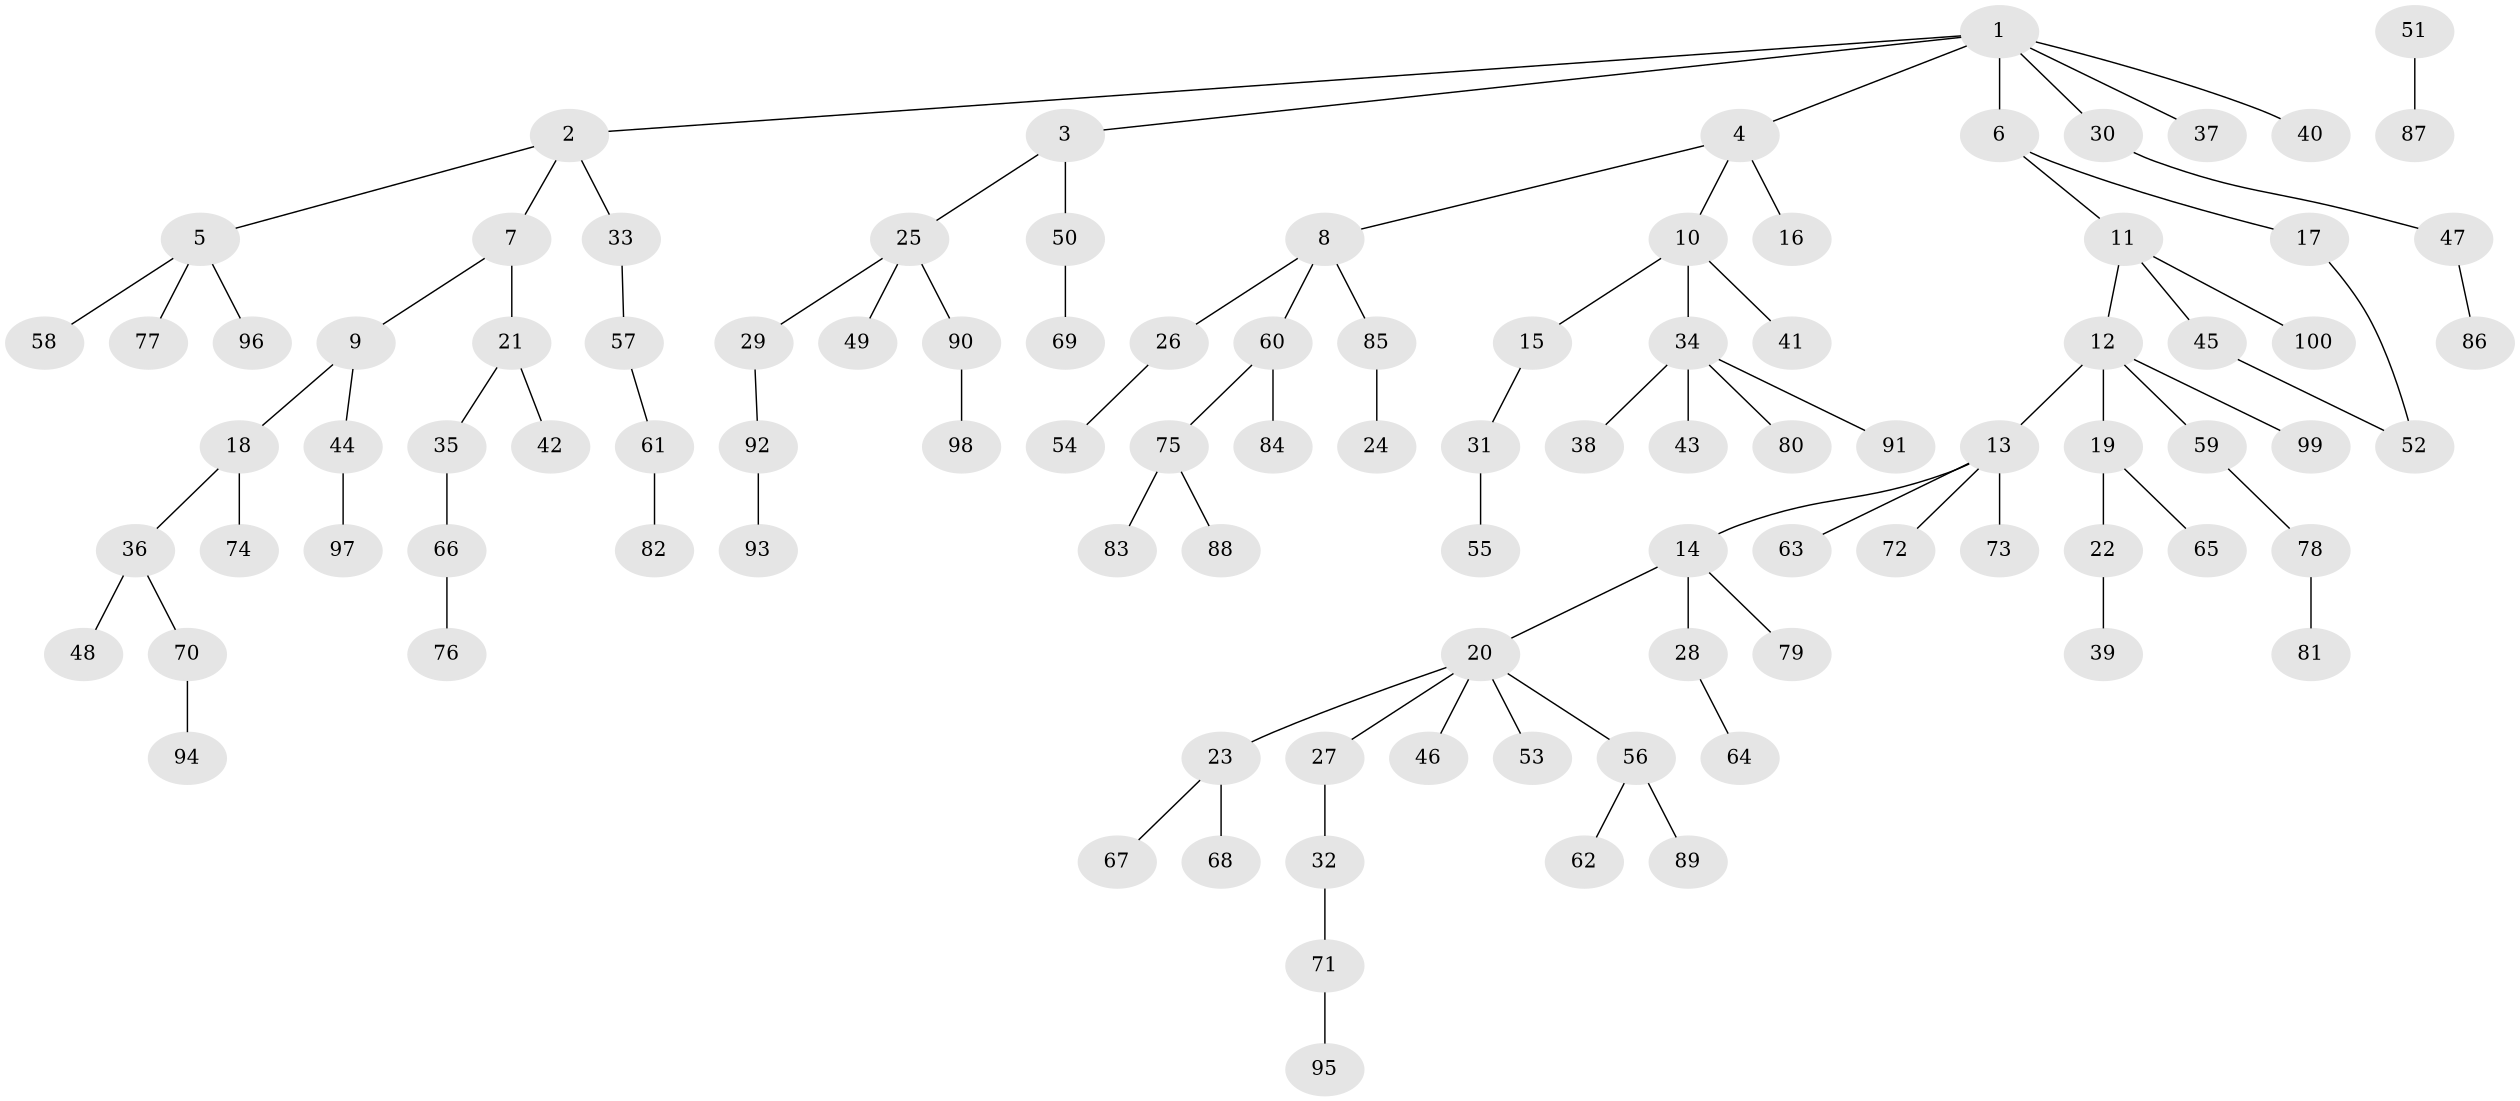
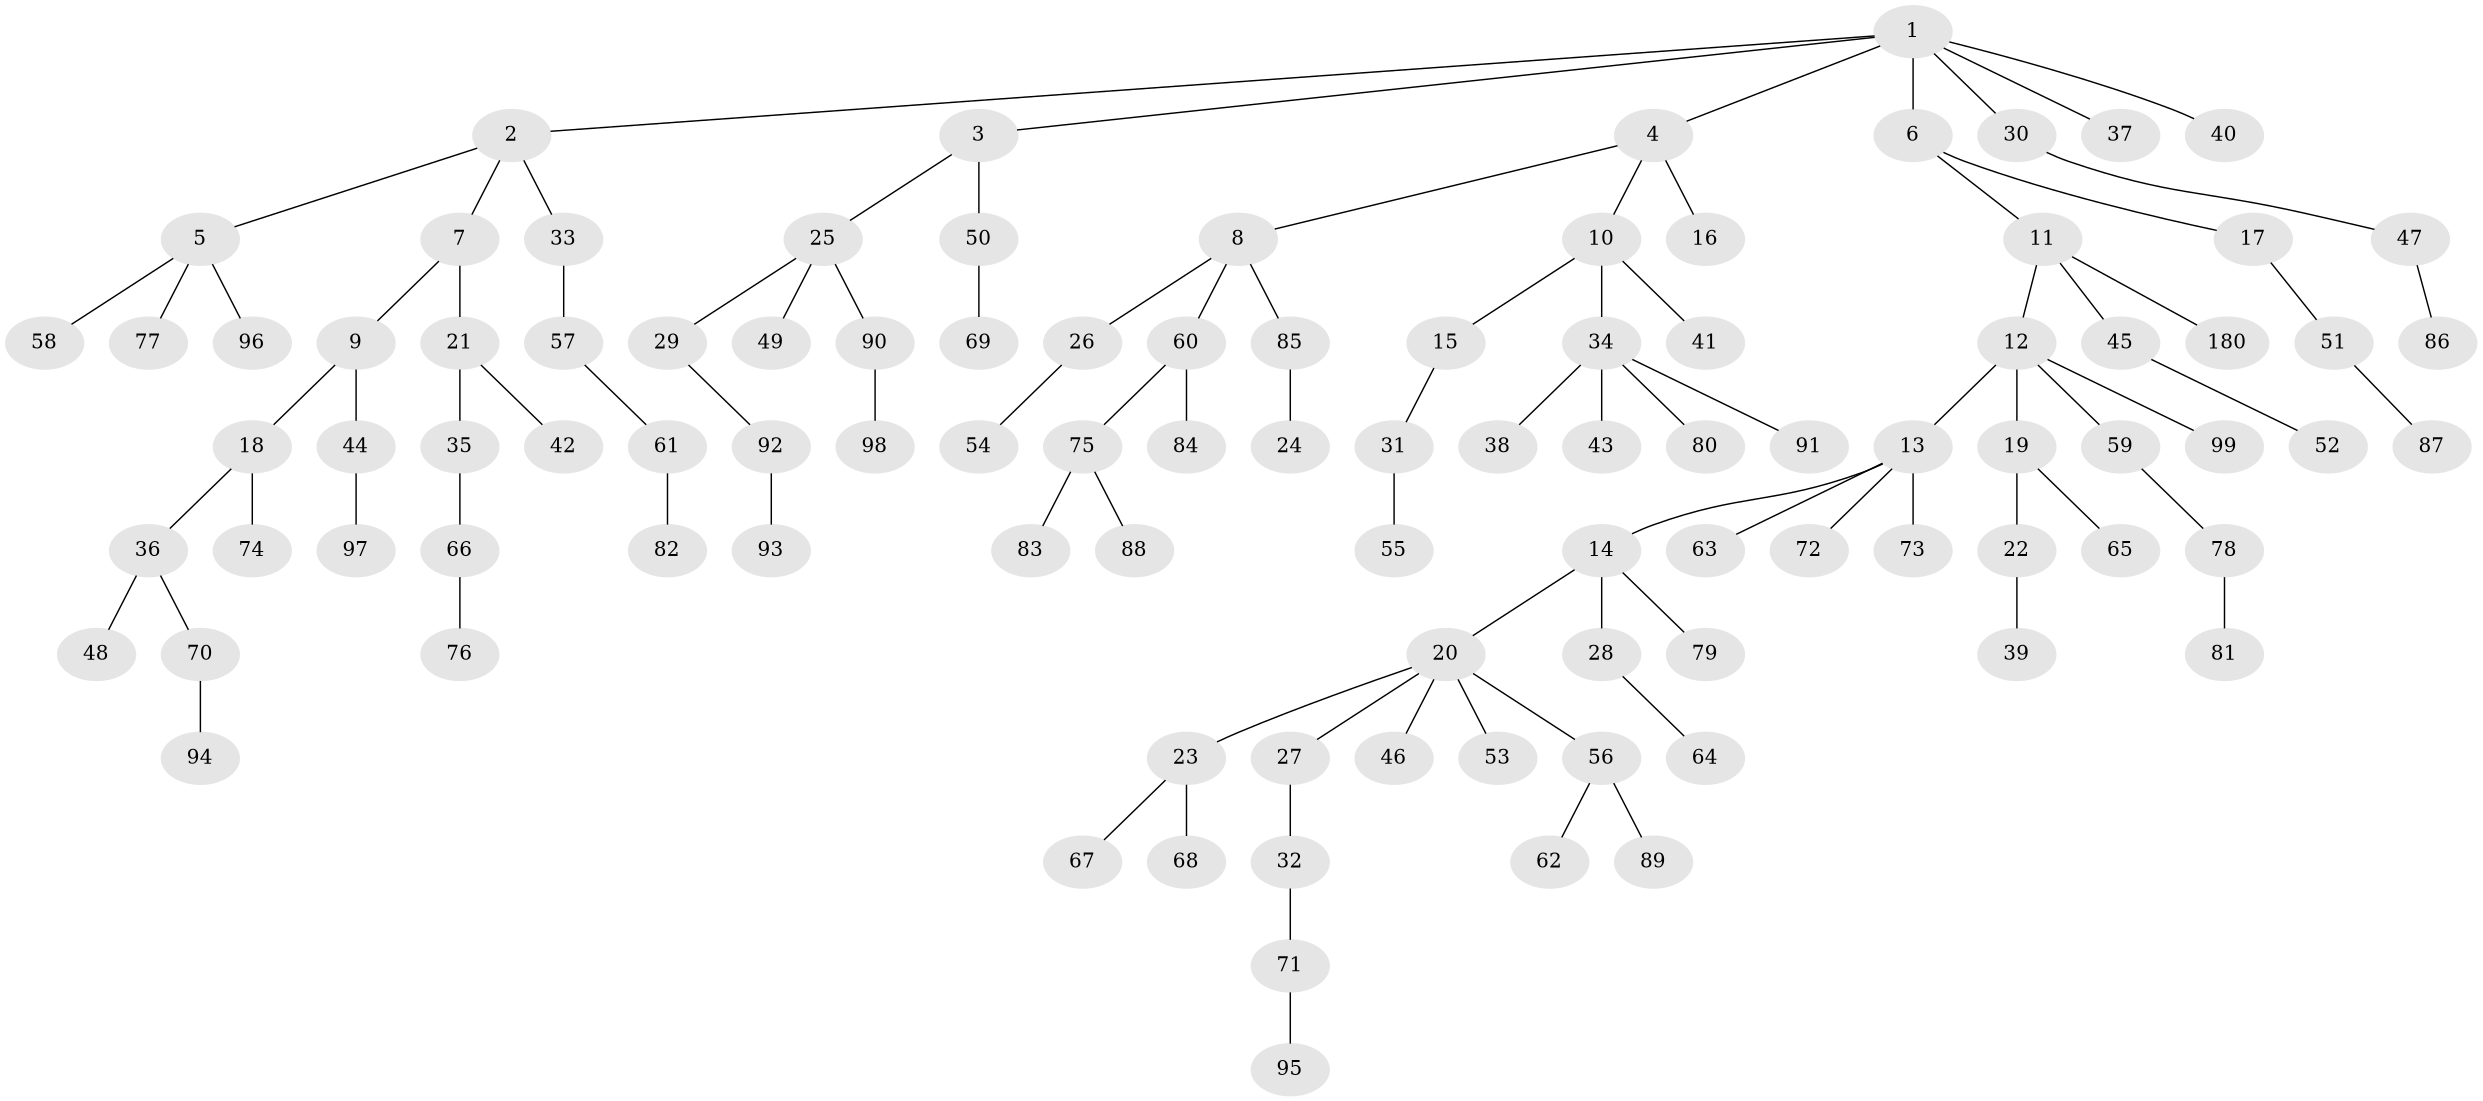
edge "17" -- "52": now "17" -- "51"
node "100": label "100" -> "180"
